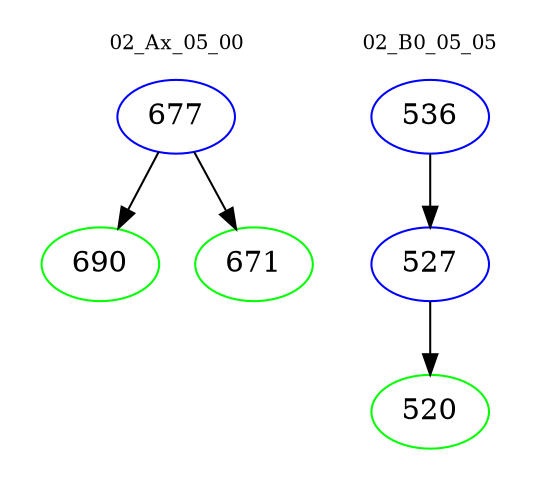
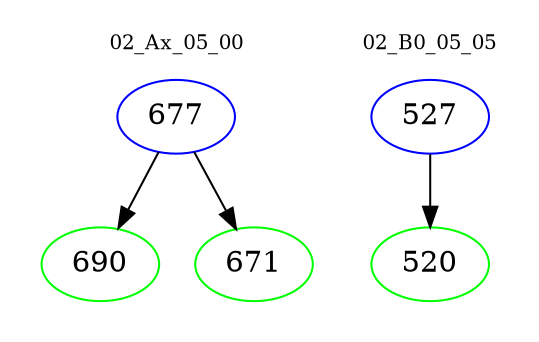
node "536": removed
